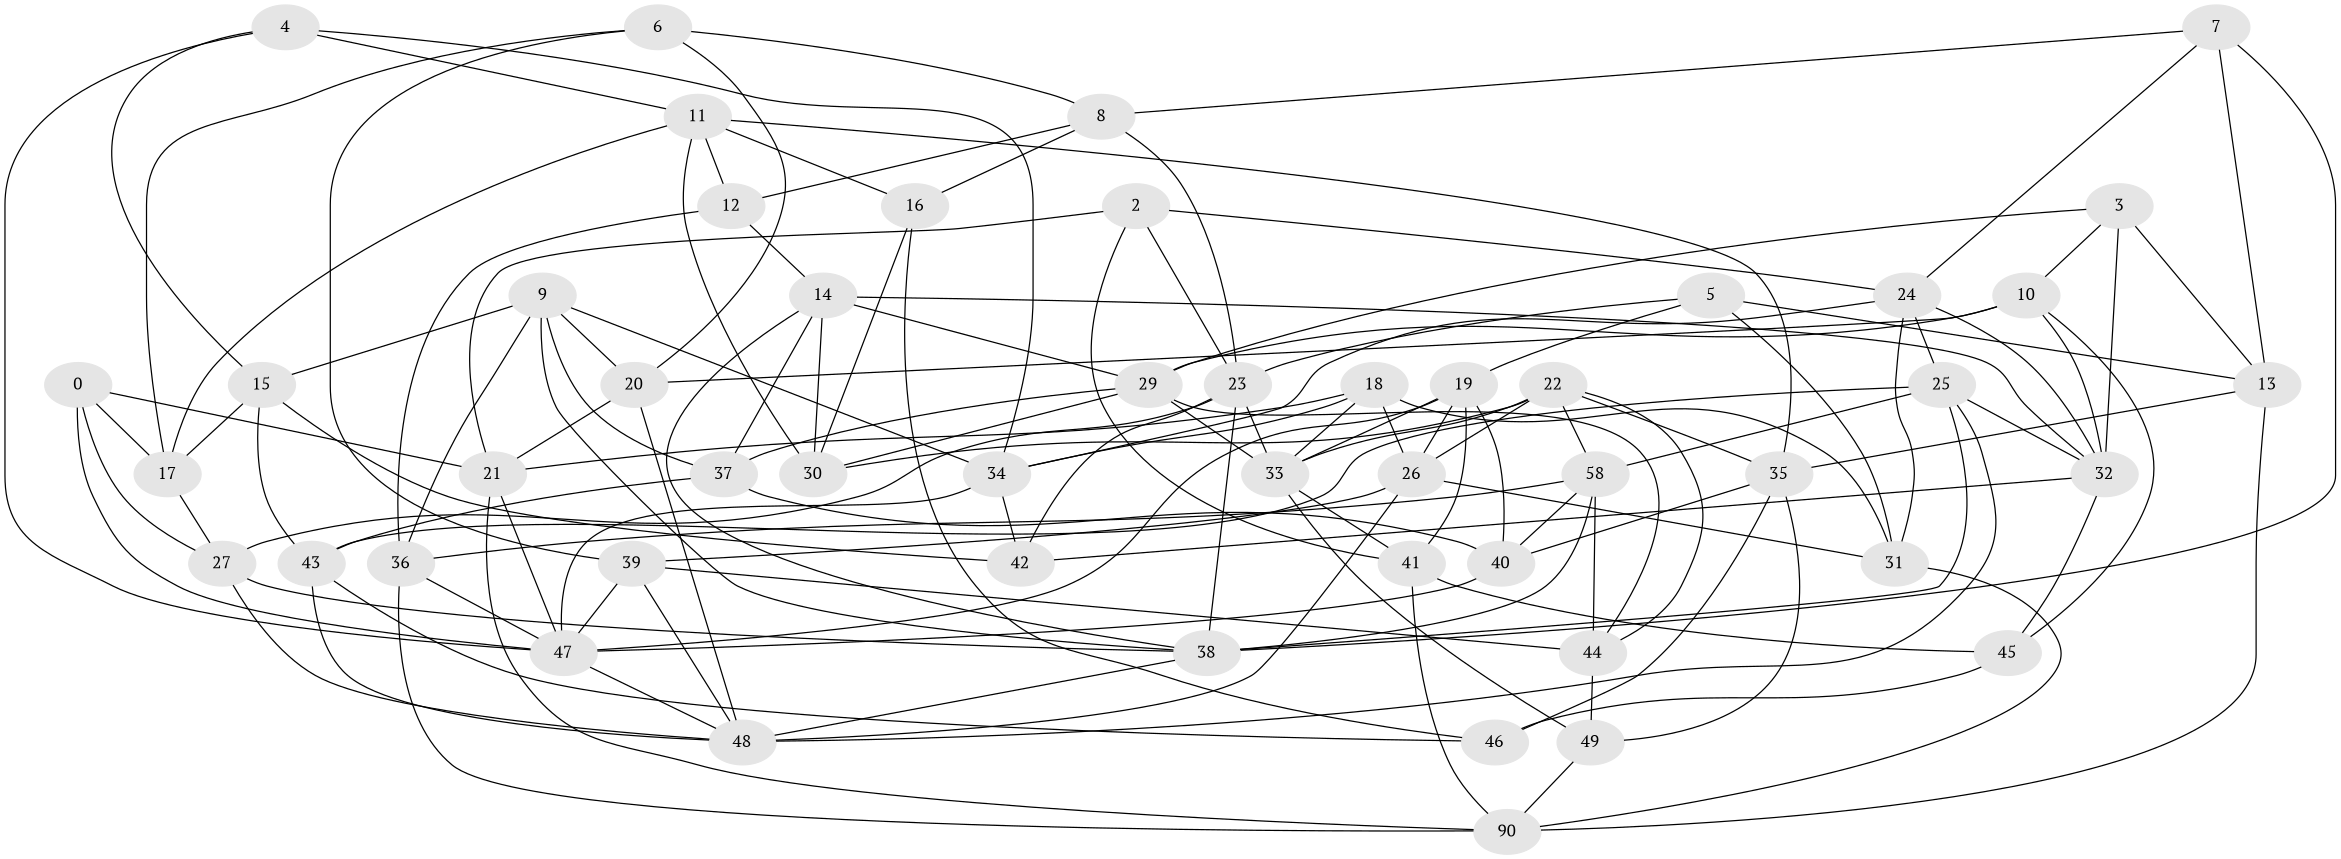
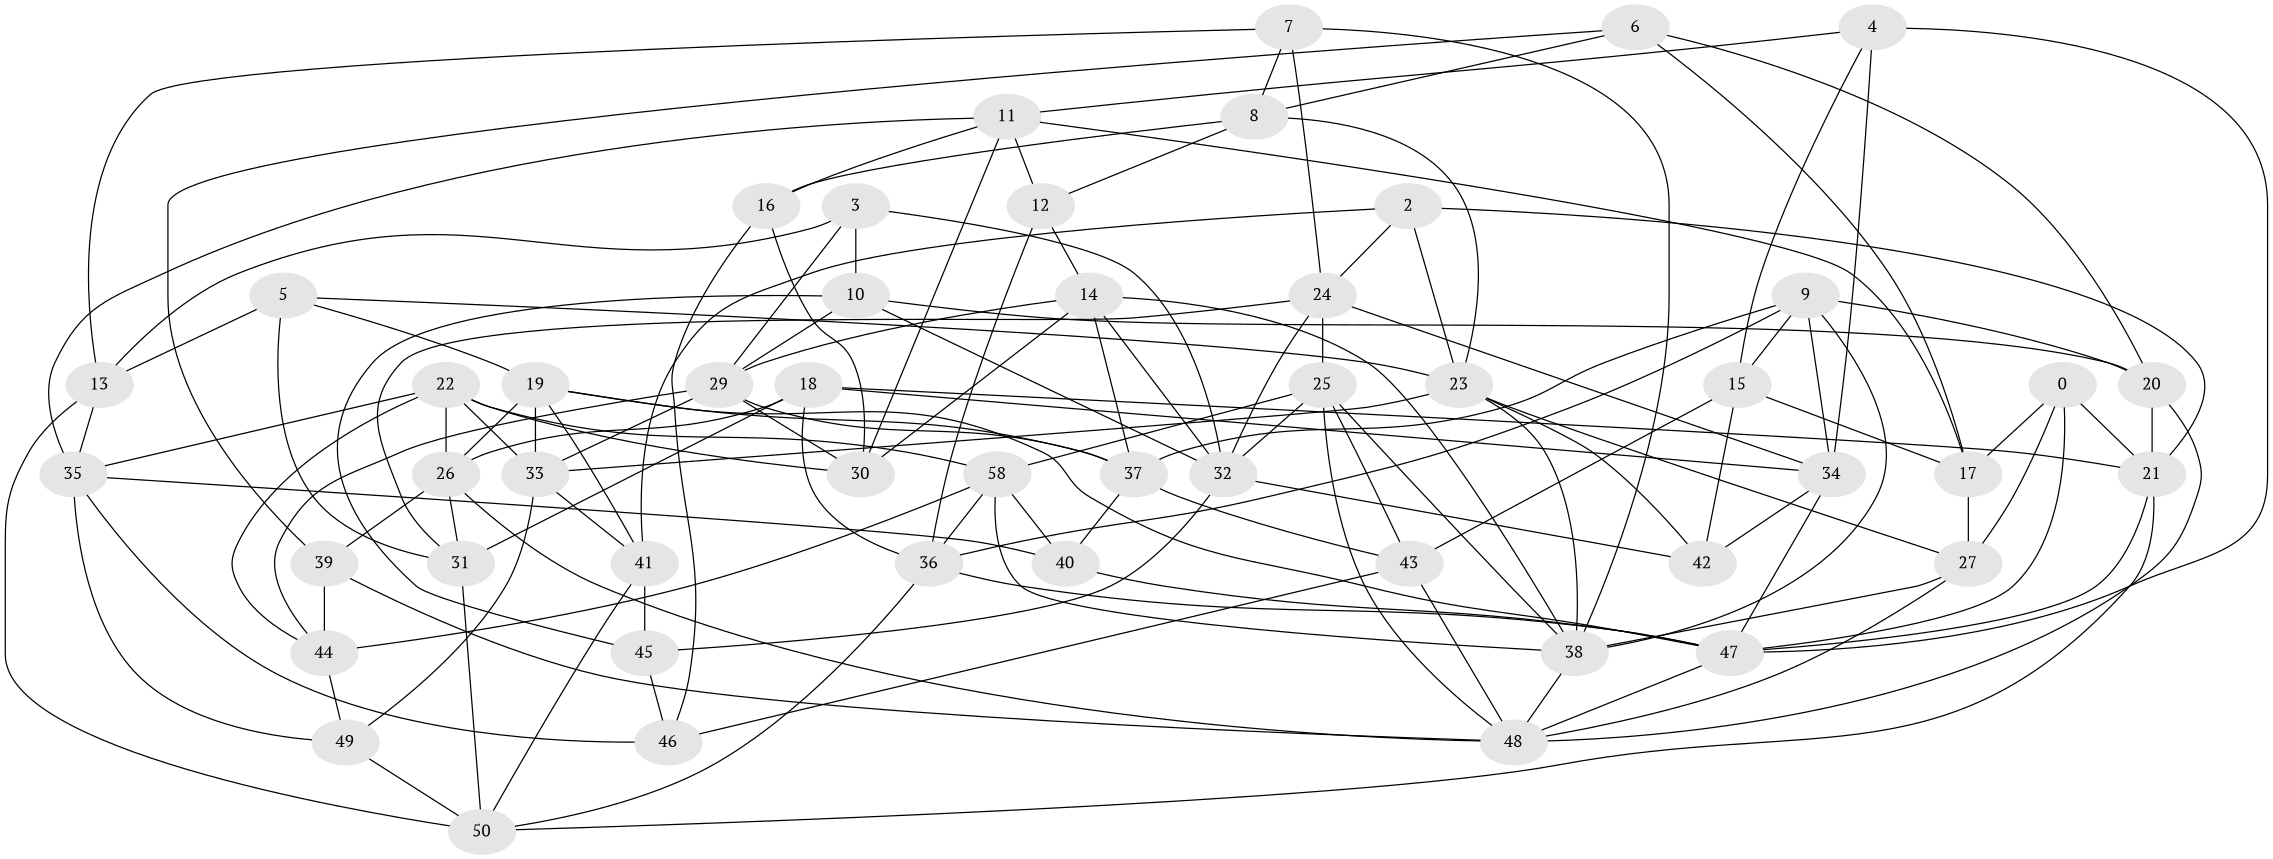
edge "18" -- "33": now "18" -- "36"
edge "19" -- "40": now "19" -- "37"
edge "39" -- "47": removed
node "90": label "90" -> "50"
